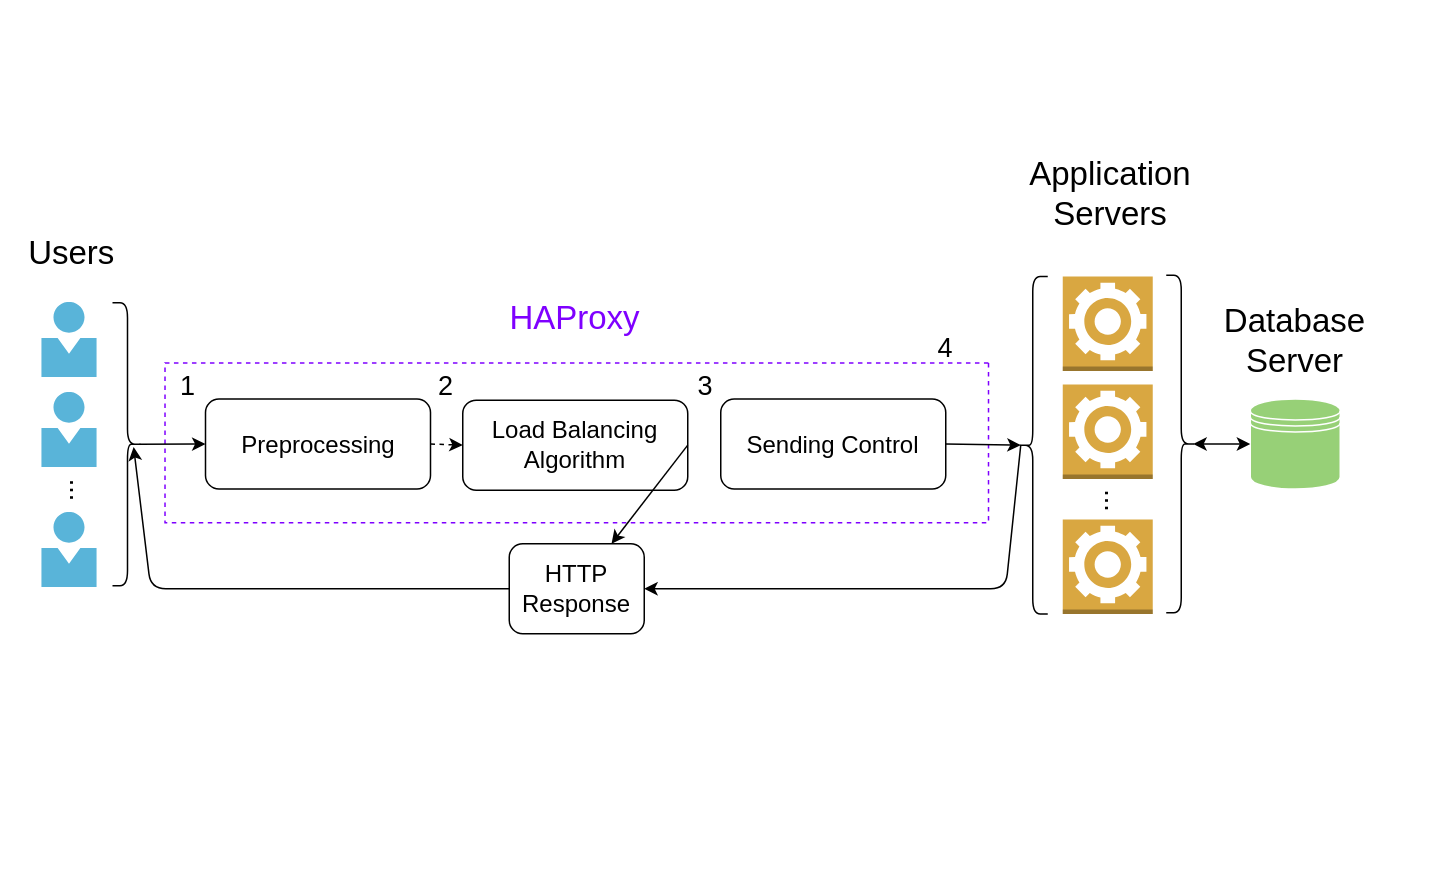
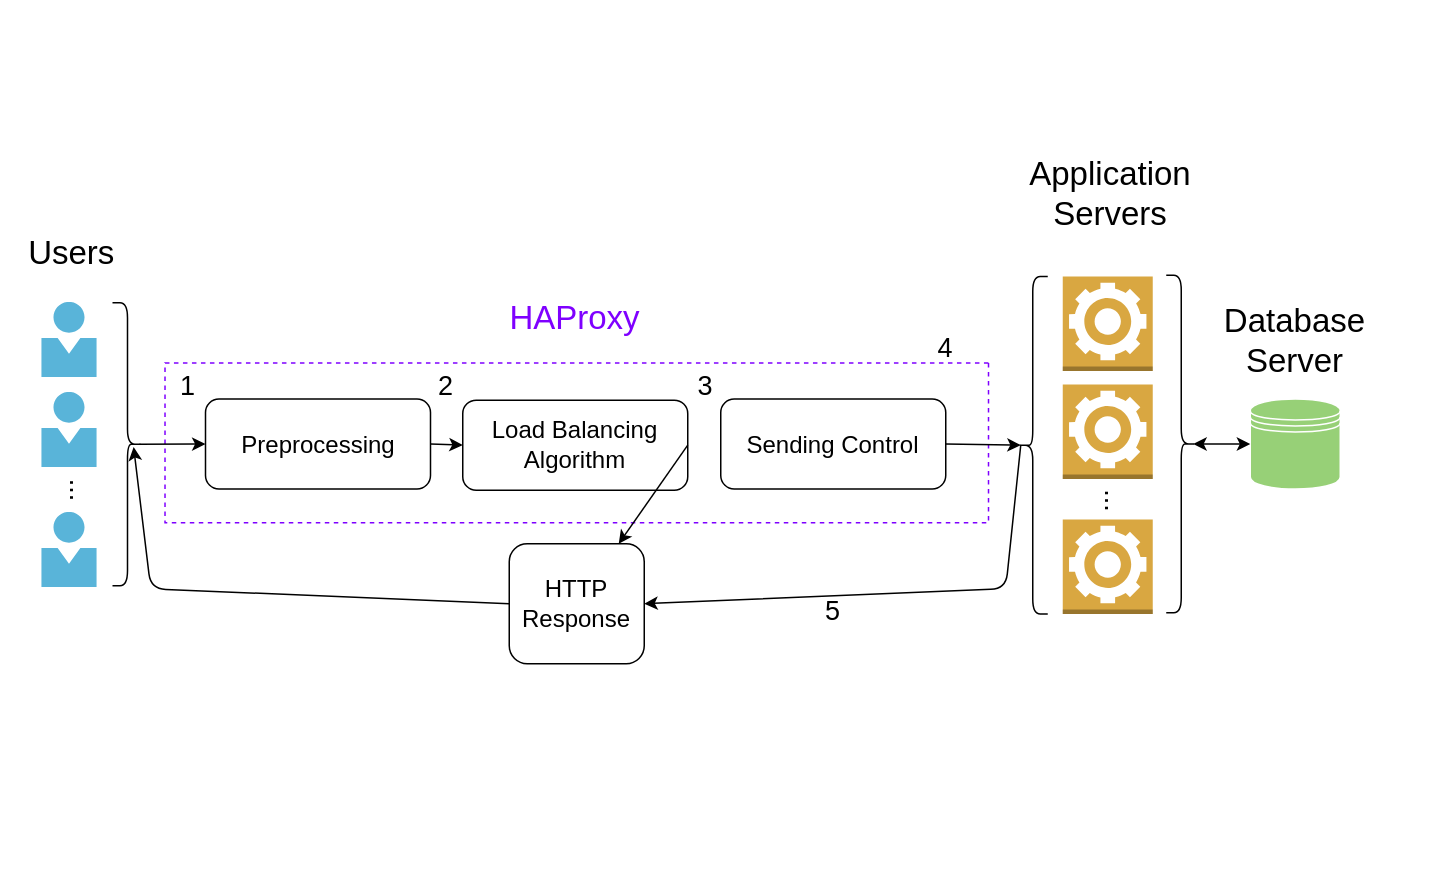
edge "Preprocessing" -> "Load Balancing Algorithm": style dashed -> solid
node "HTTP Response": size 135x90 -> 135x120
node "5": added
